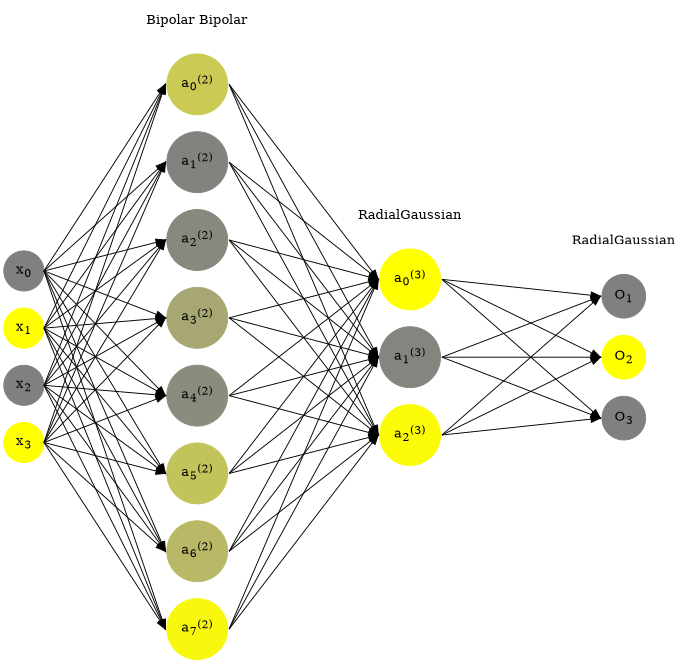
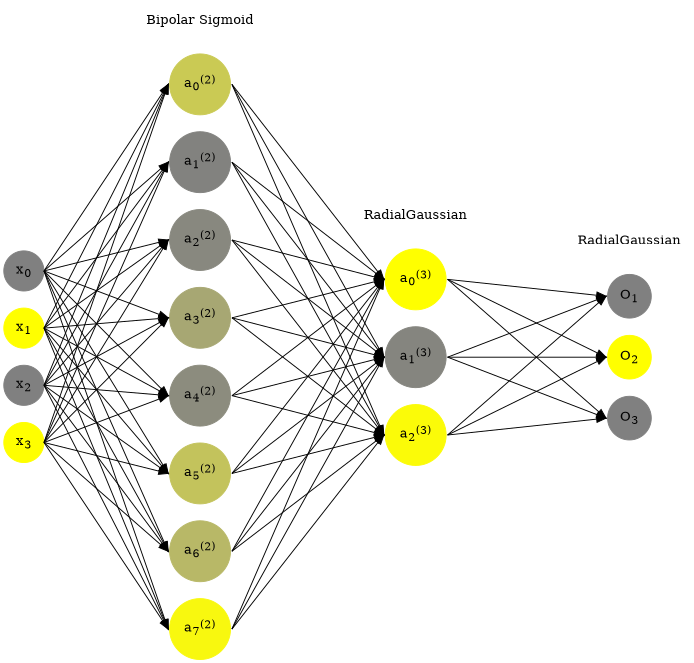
node "Bipolar Bipolar": label "Bipolar Bipolar" -> "Bipolar Sigmoid"
